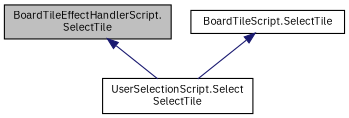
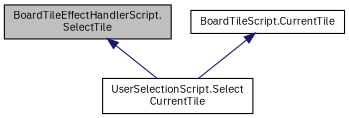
node "BoardTileScript.SelectTile": label "BoardTileScript.SelectTile" -> "BoardTileScript.CurrentTile"
node "UserSelectionScript.Select SelectTile": label "UserSelectionScript.Select SelectTile" -> "UserSelectionScript.Select CurrentTile"
